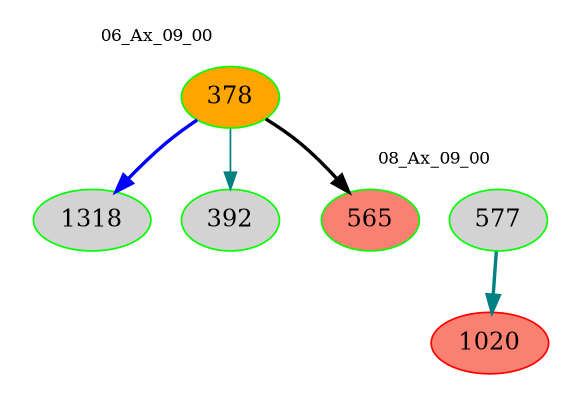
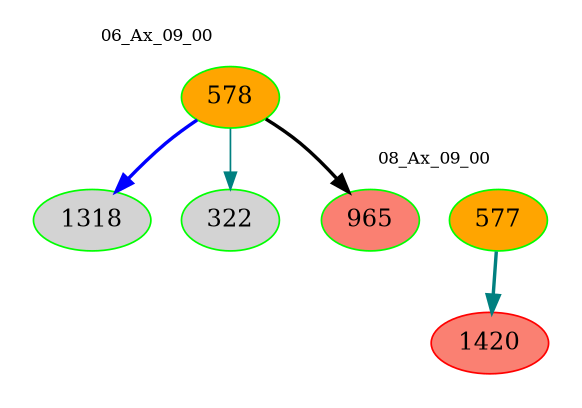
node "378": label "378" -> "578"
node "392": label "392" -> "322"
node "565": label "565" -> "965"
node "577": fillcolor lightgrey -> orange
node "1020": label "1020" -> "1420"
